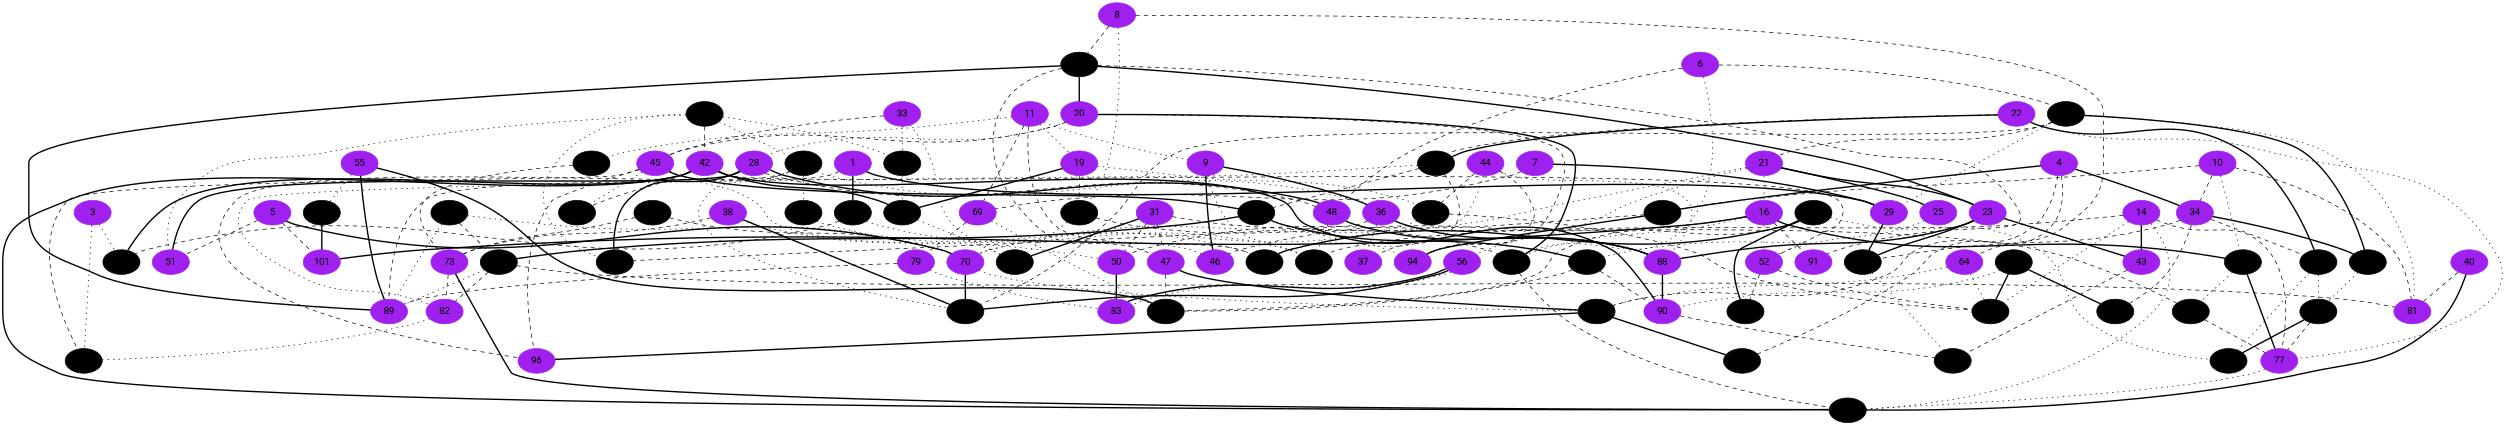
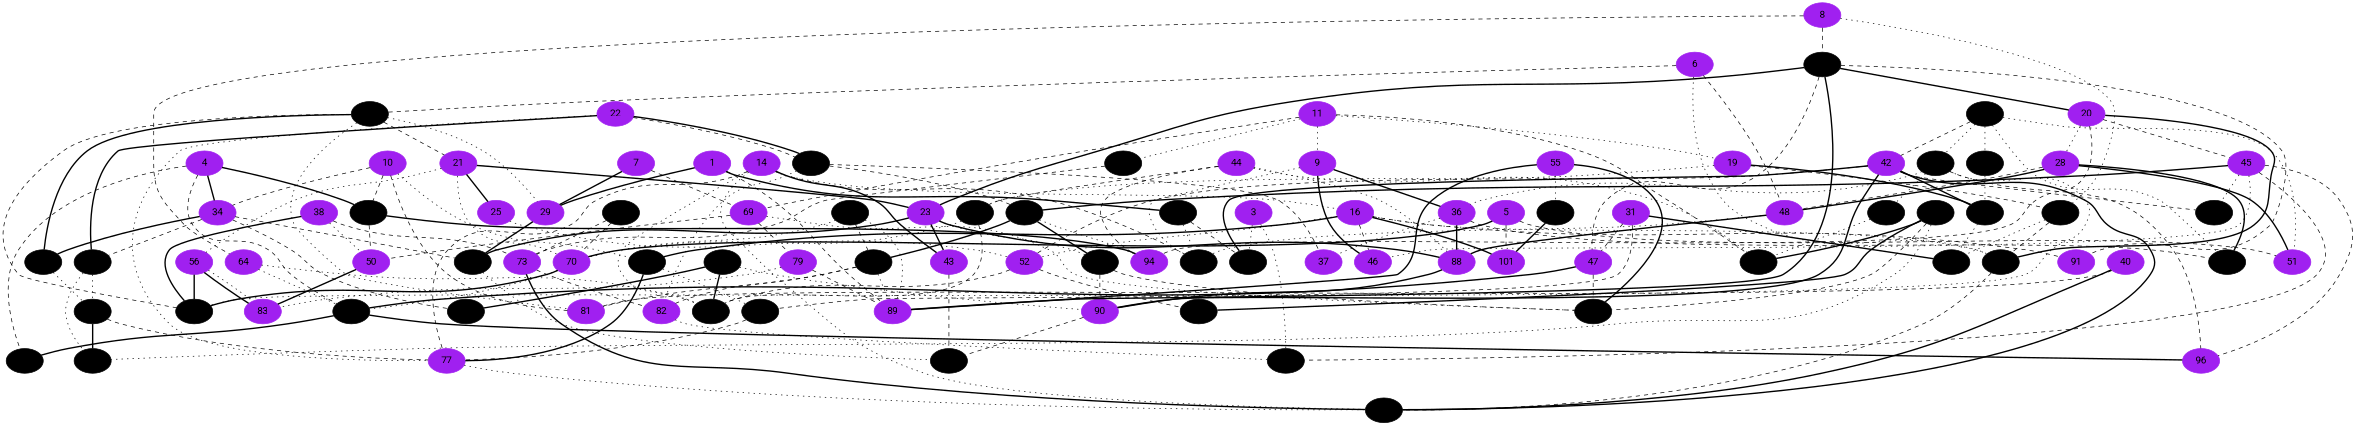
node "33": removed
edge "21" -- "16": now "14" -- "16"
edge "31" -- "50": now "69" -- "50"
